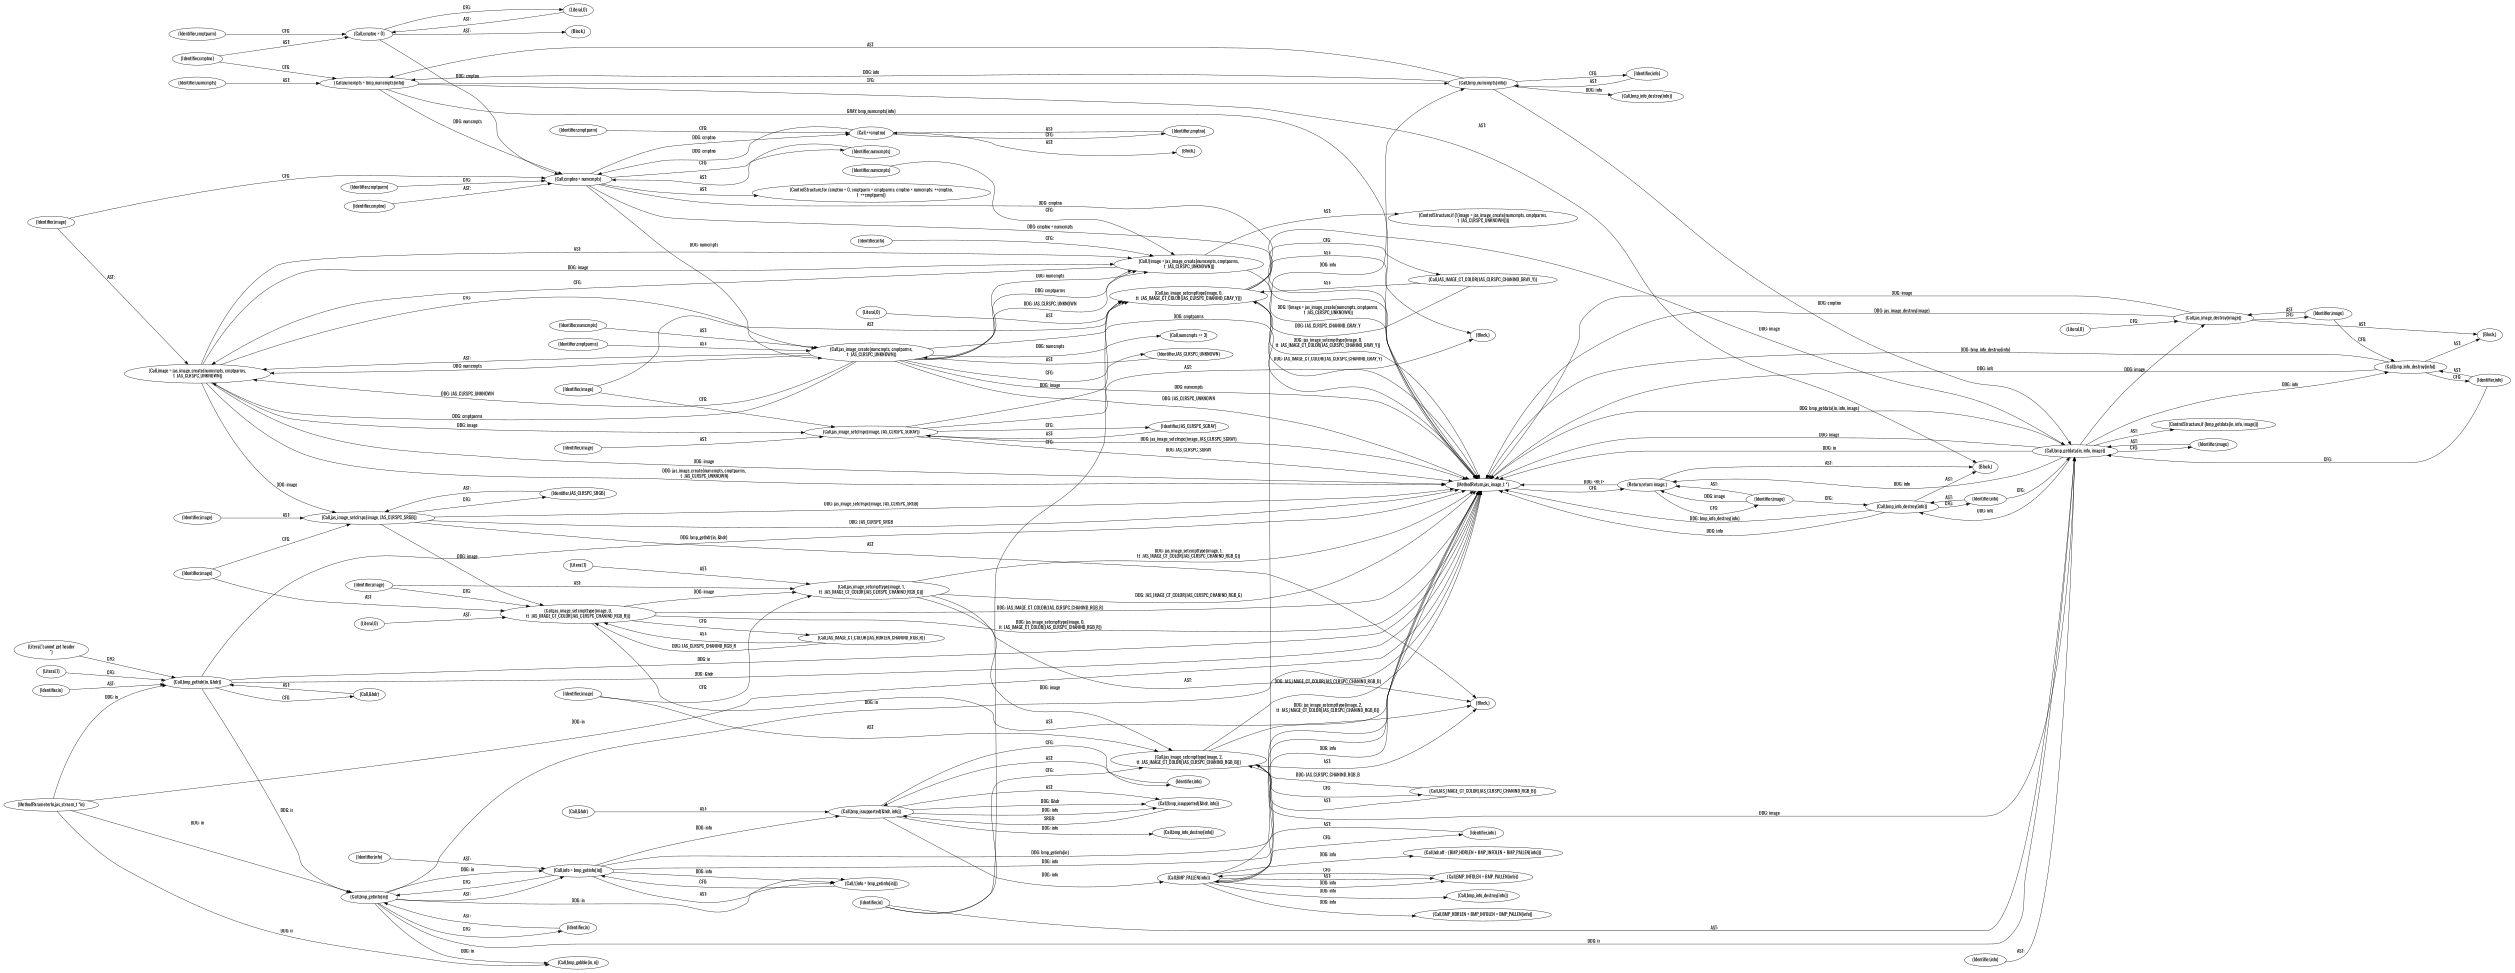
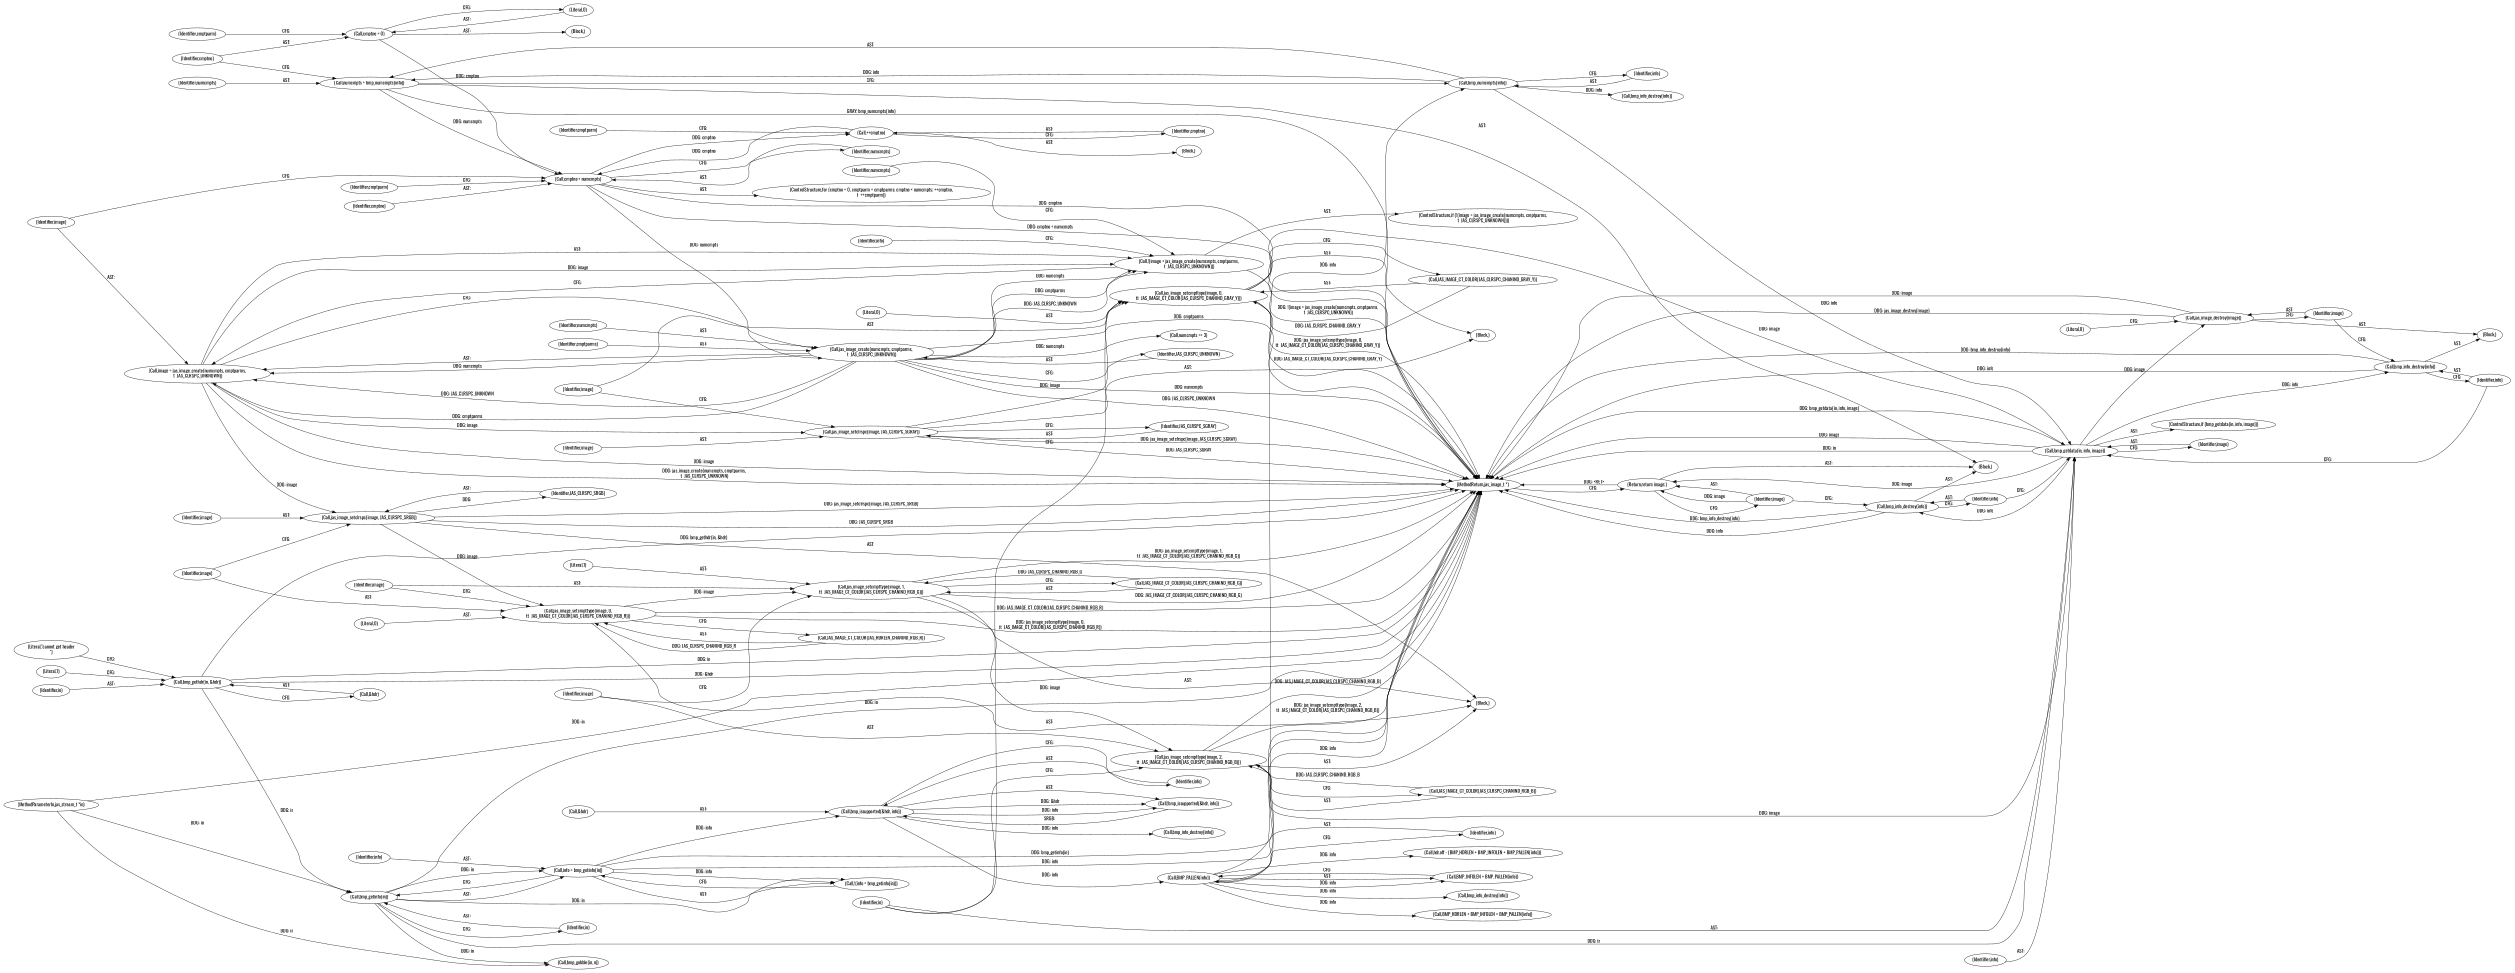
edge "(Call,bmp_numcmpts(info))" -> "(Call,bmp_getdata(in, info, image))": label "DDG: cmptno" -> "DDG: info"
edge "(Call,bmp_getdata(in, info, image))" -> "(Return,return image;)": label "DDG: info" -> "DDG: image"
edge "(Call,jas_image_setclrspc(image, JAS_CLRSPC_SRGB))" -> "(Identifier,JAS_CLRSPC_SRGB)": label "CFG: " -> "DDG: "
node "(Call,JAS_IMAGE_CT_COLOR(JAS_CLRSPC_CHANIND_RGB_G))": added
edge "(MethodParameterIn,jas_stream_t *in)" -> "(Call,bmp_gethdr(in, &hdr))": removed, label "DDG: in"
